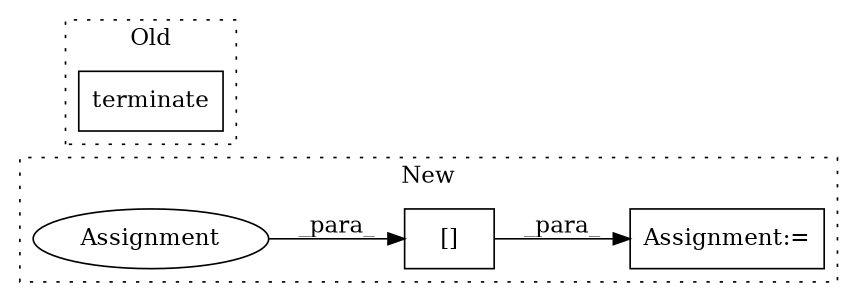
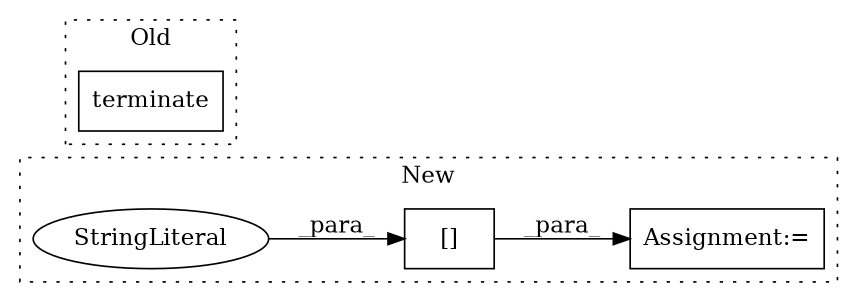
node "Assignment": label "Assignment" -> "StringLiteral"
